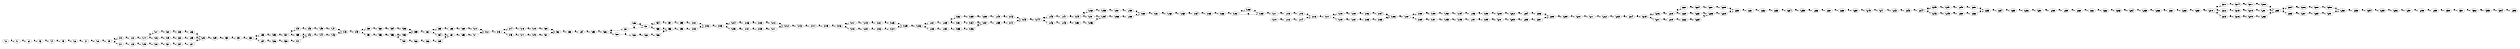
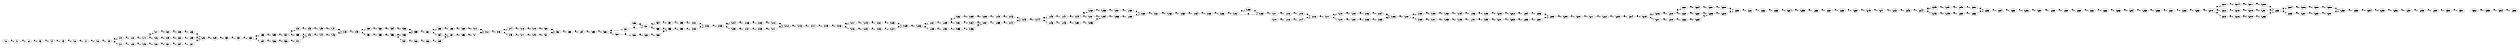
edge "S301" -> "S302": removed, label "C"
